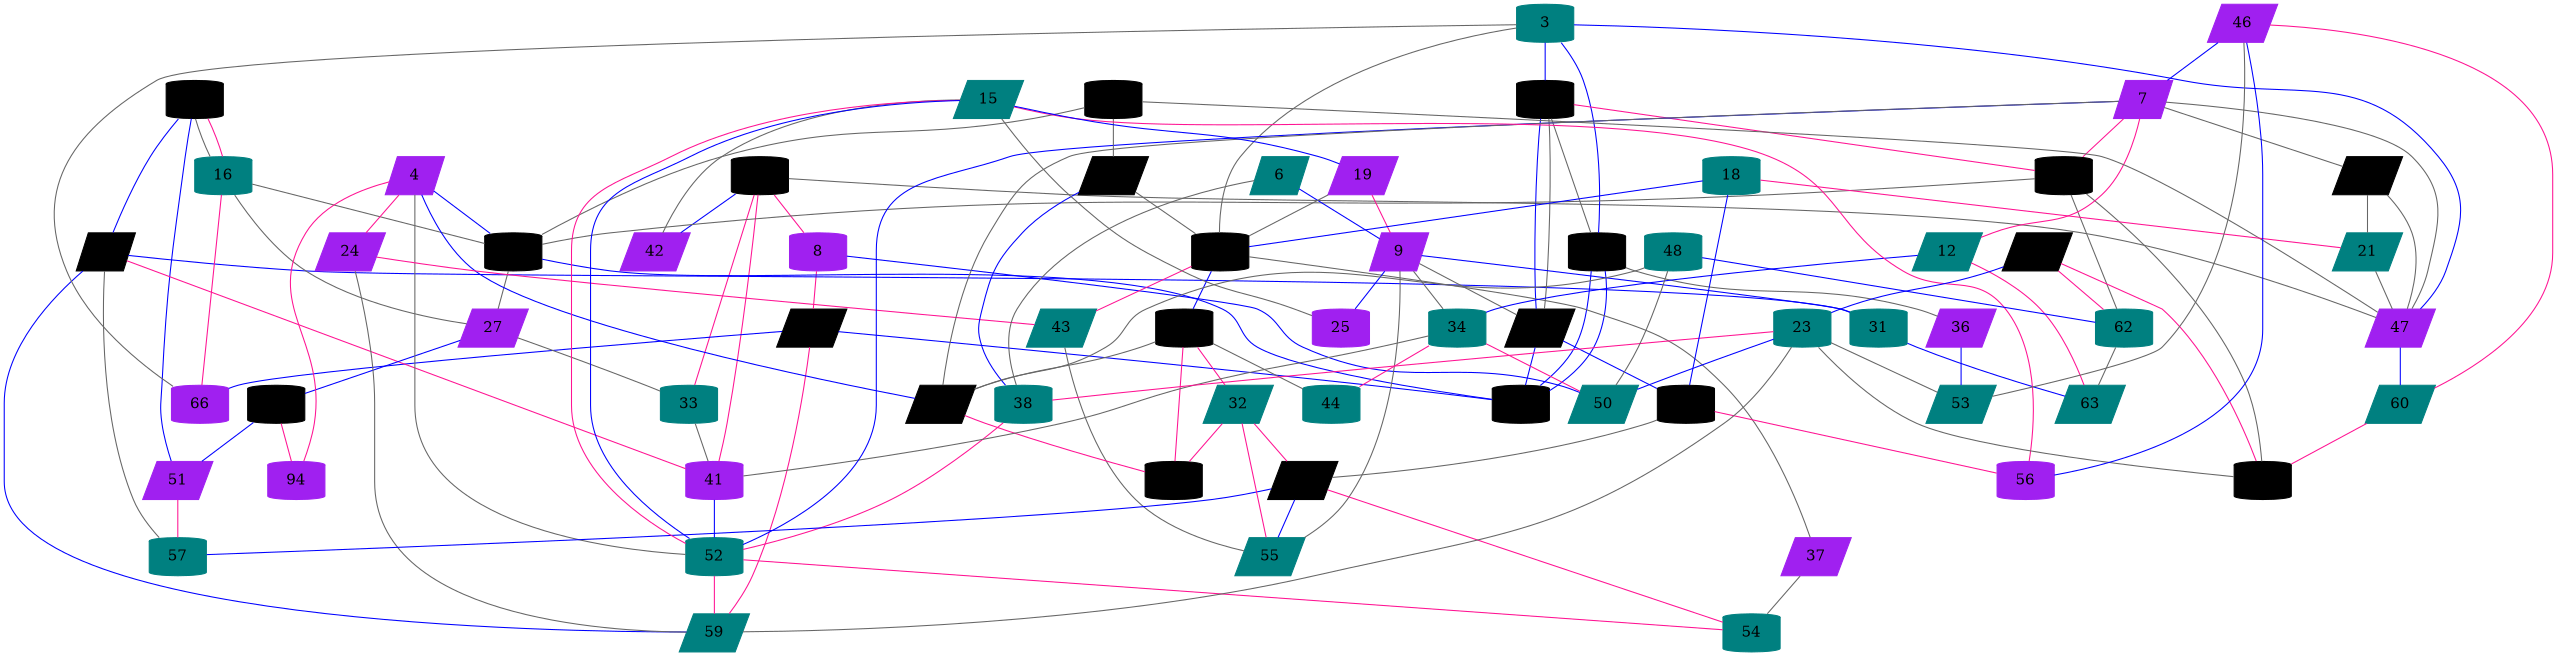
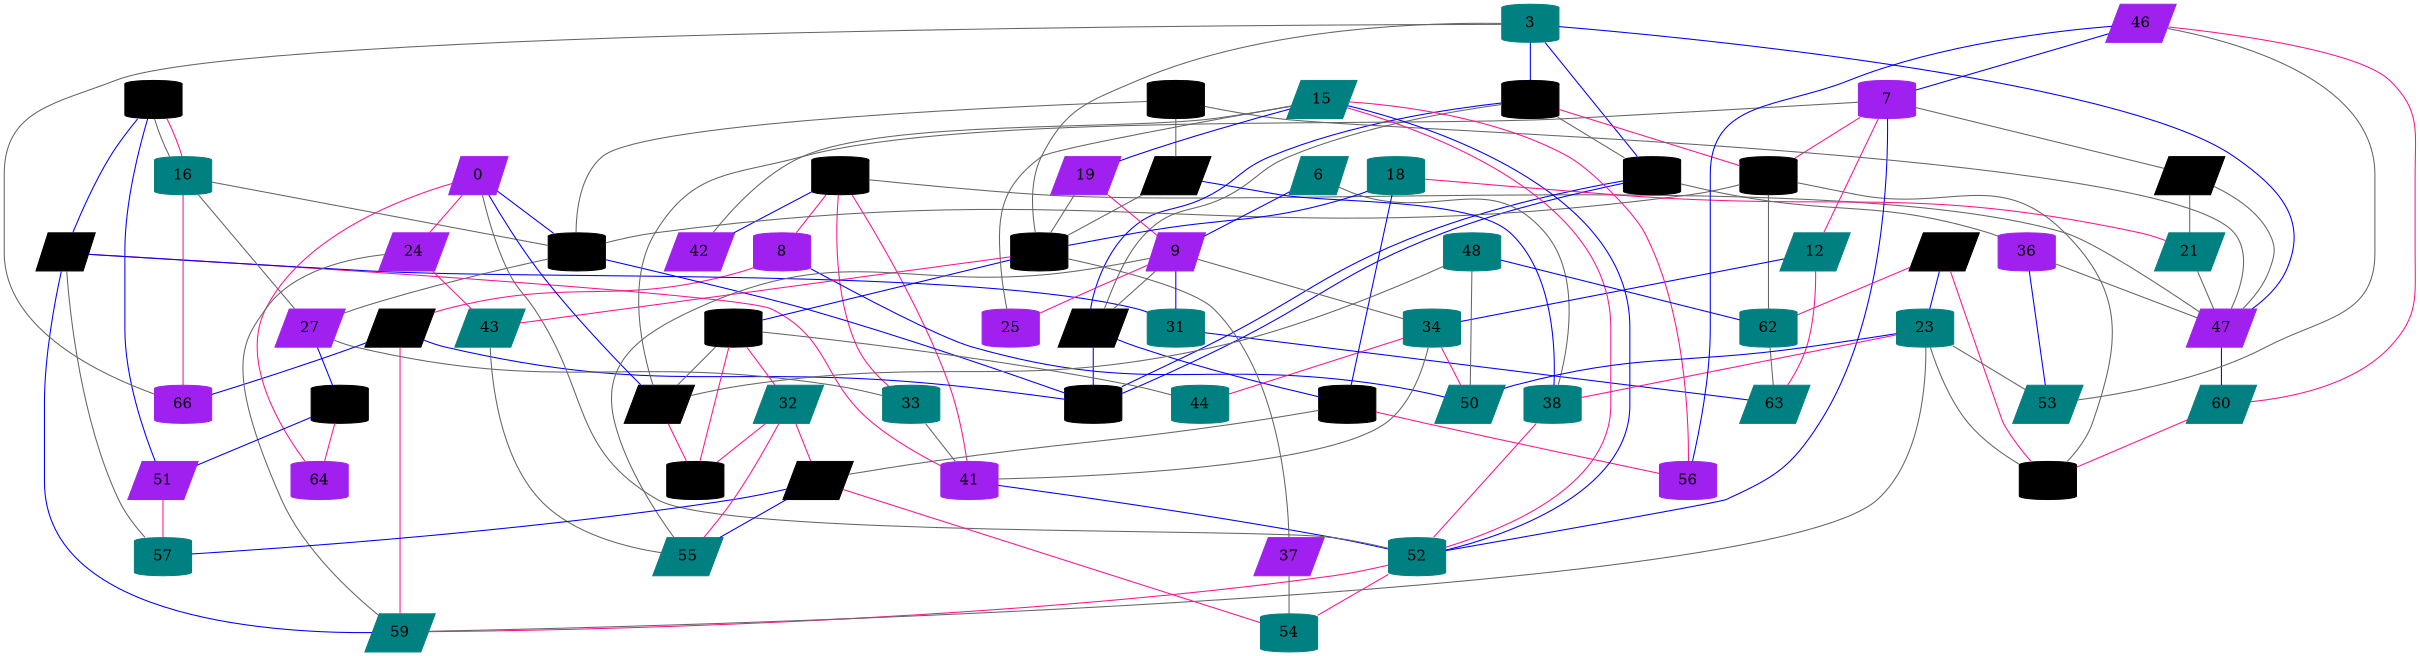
node "7": shape parallelogram -> cylinder
edge "7" -- "47": now "36" -- "47"
node "4": label "4" -> "0"
edge "9" -- "25": color blue -> deeppink
node "36": shape parallelogram -> cylinder
node "94": label "94" -> "64"
